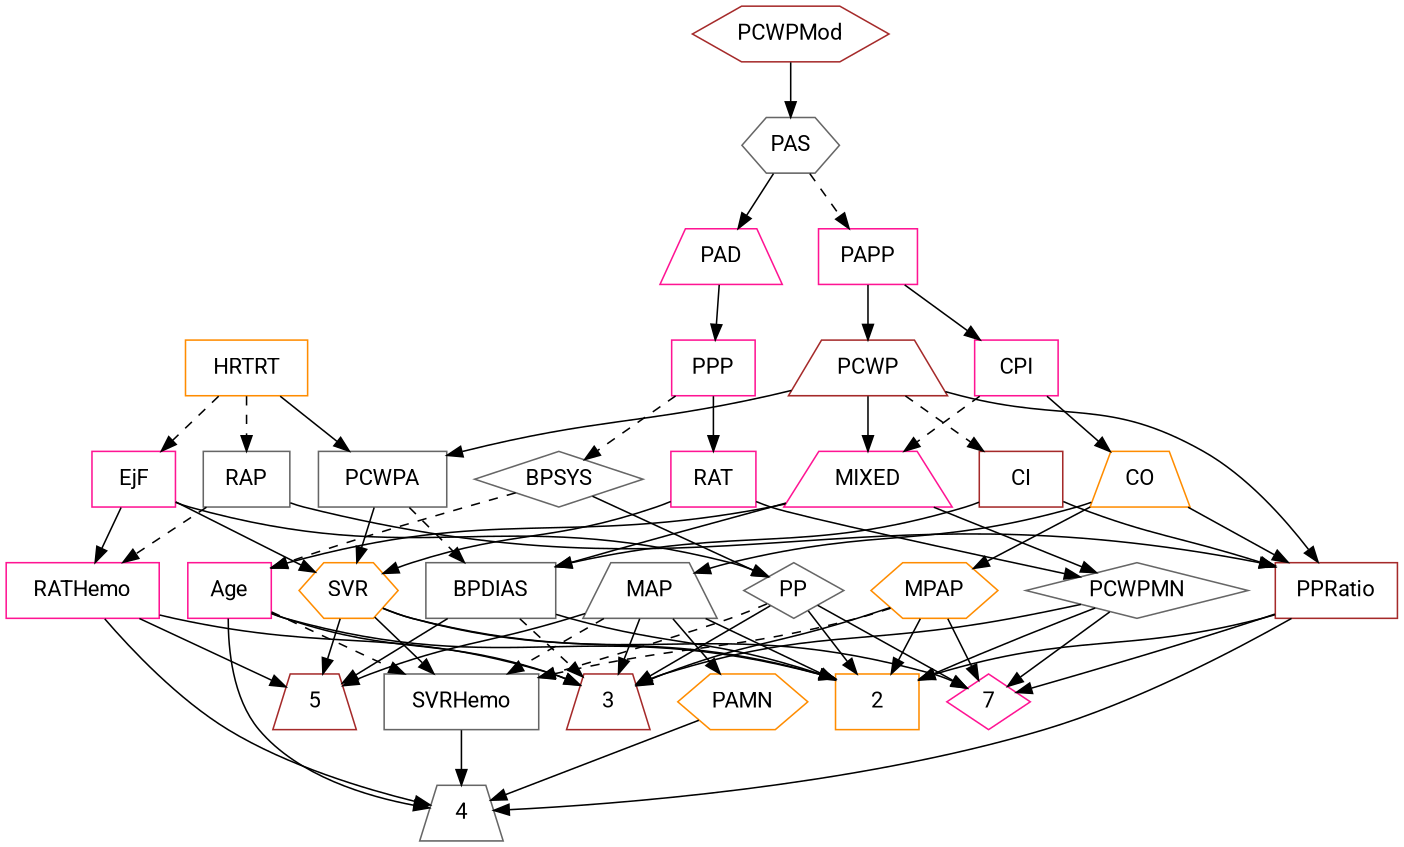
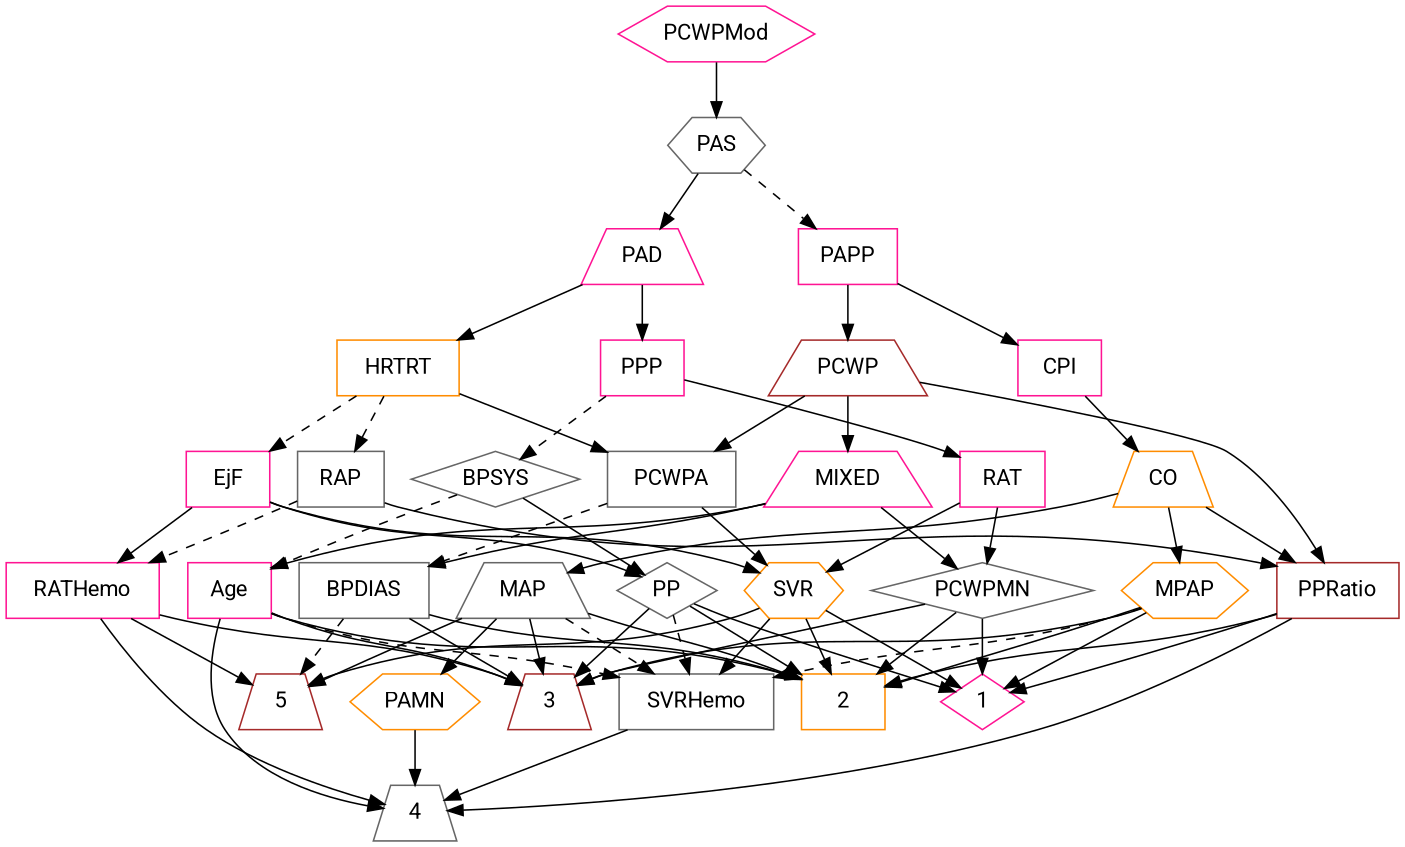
node "PCWPMod": color brown -> deeppink
edge "PAD" -> "HRTRT": added
edge "CPI" -> "MIXED": removed
node "CI": removed
edge "BPDIAS" -> "3": style dashed -> solid
edge "BPDIAS" -> "5": style solid -> dashed
node "7": label "7" -> "1"
